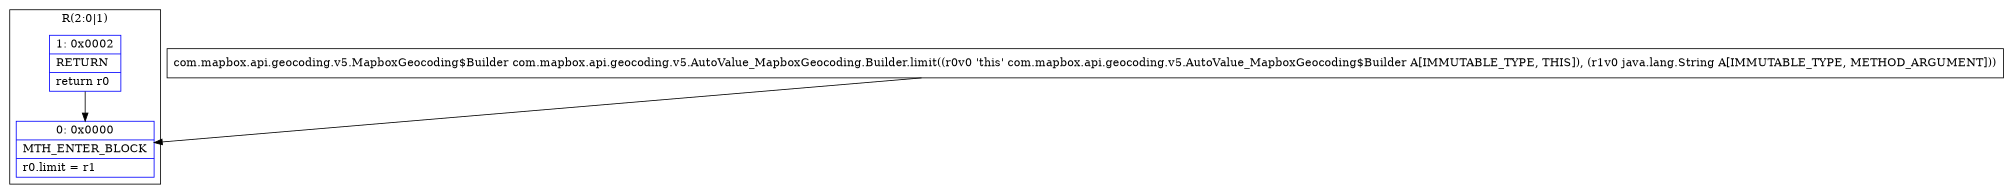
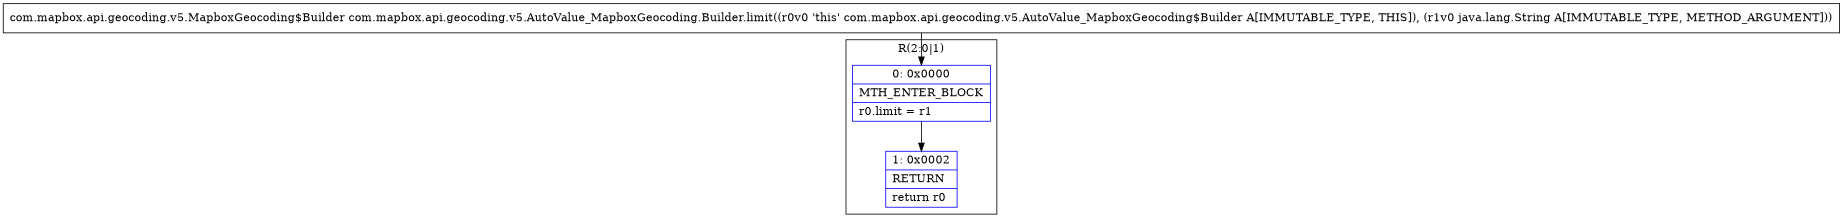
edge "1: 0x0002" -> "0: 0x0000": reversed
